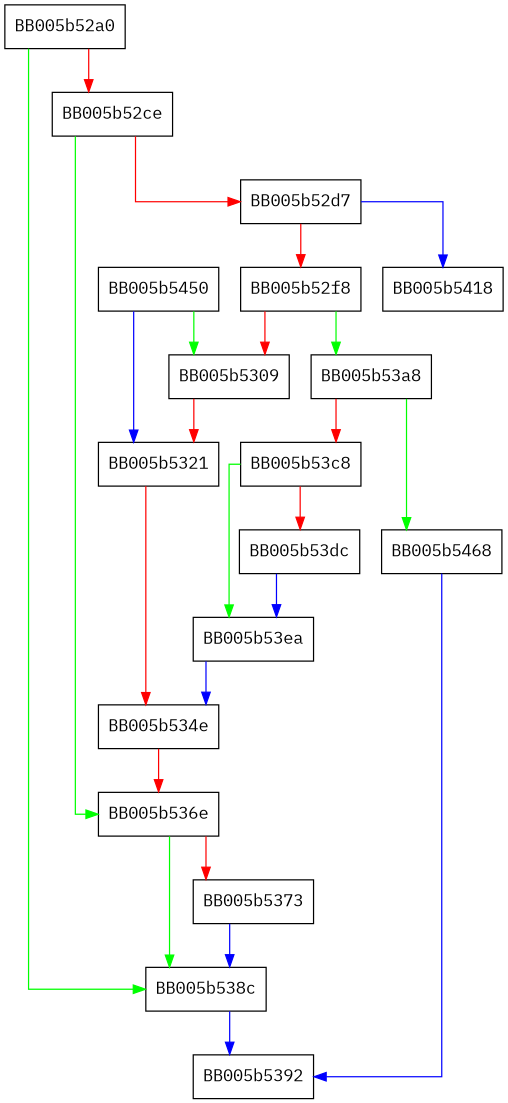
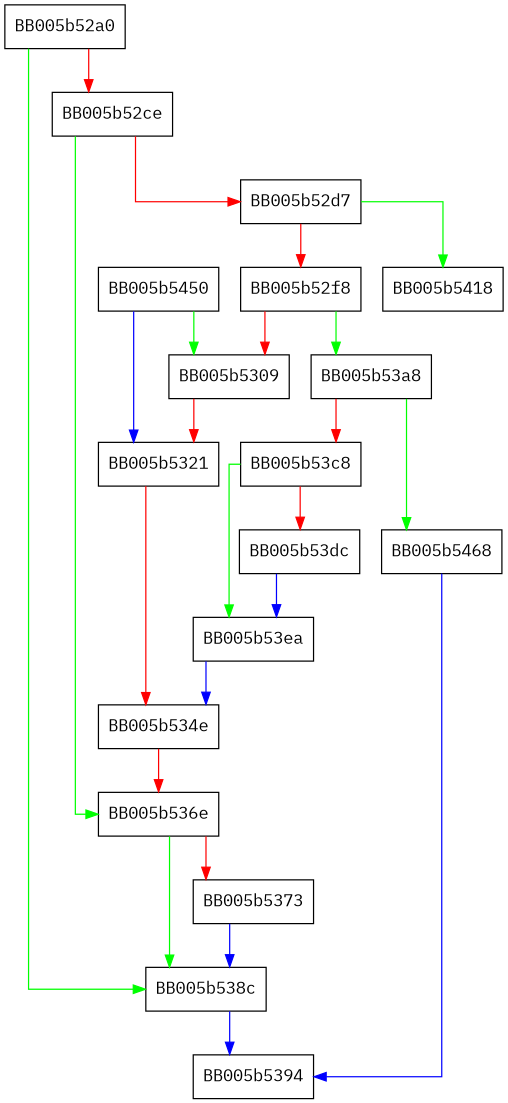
edge "BB005b52d7" -> "BB005b5418": color blue -> green
node "BB005b5392": label "BB005b5392" -> "BB005b5394"
